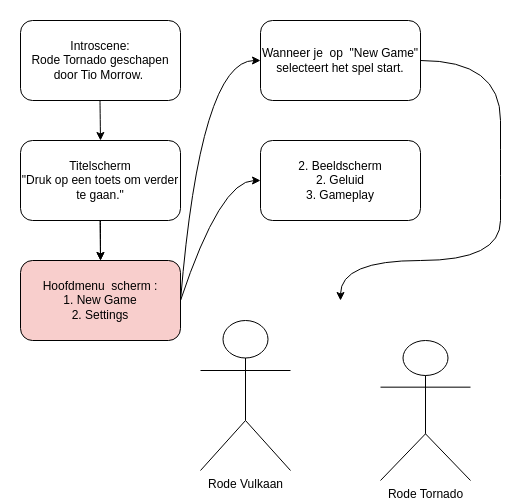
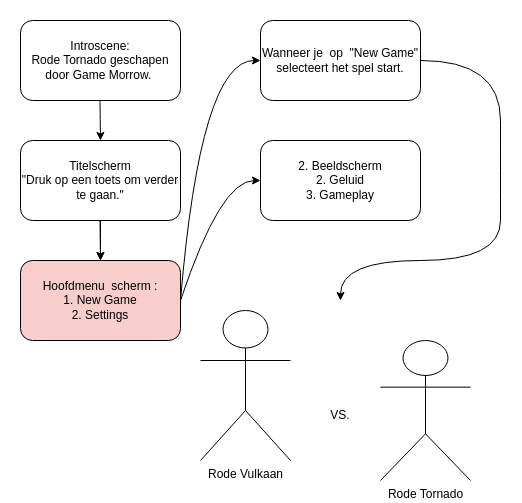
node "Introscene: Rode Tornado geschapen door Tio Morrow.": label "Introscene: Rode Tornado geschapen door Tio Morrow." -> "Introscene: Rode Tornado geschapen door Game Morrow."
node "Rode Vulkaan": moved (246, 396) -> (246, 386)
node "VS.": added
